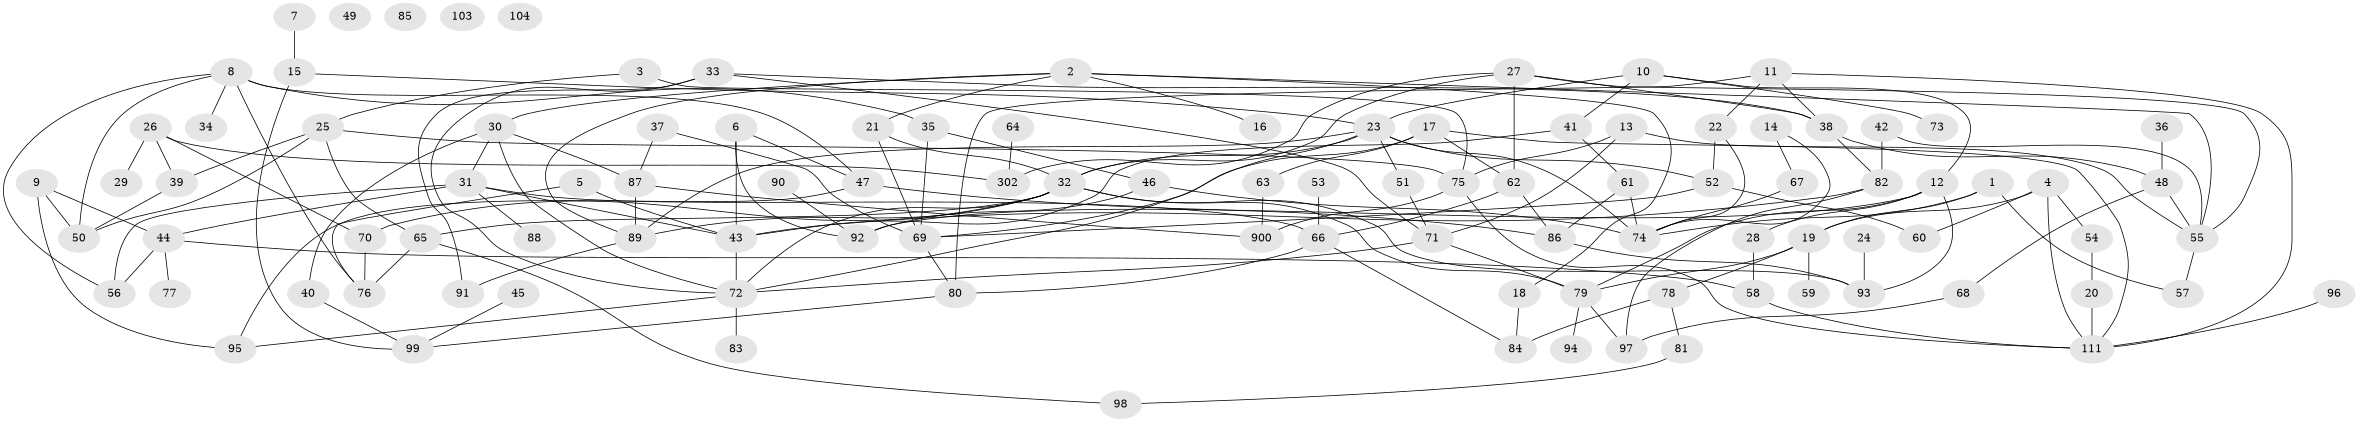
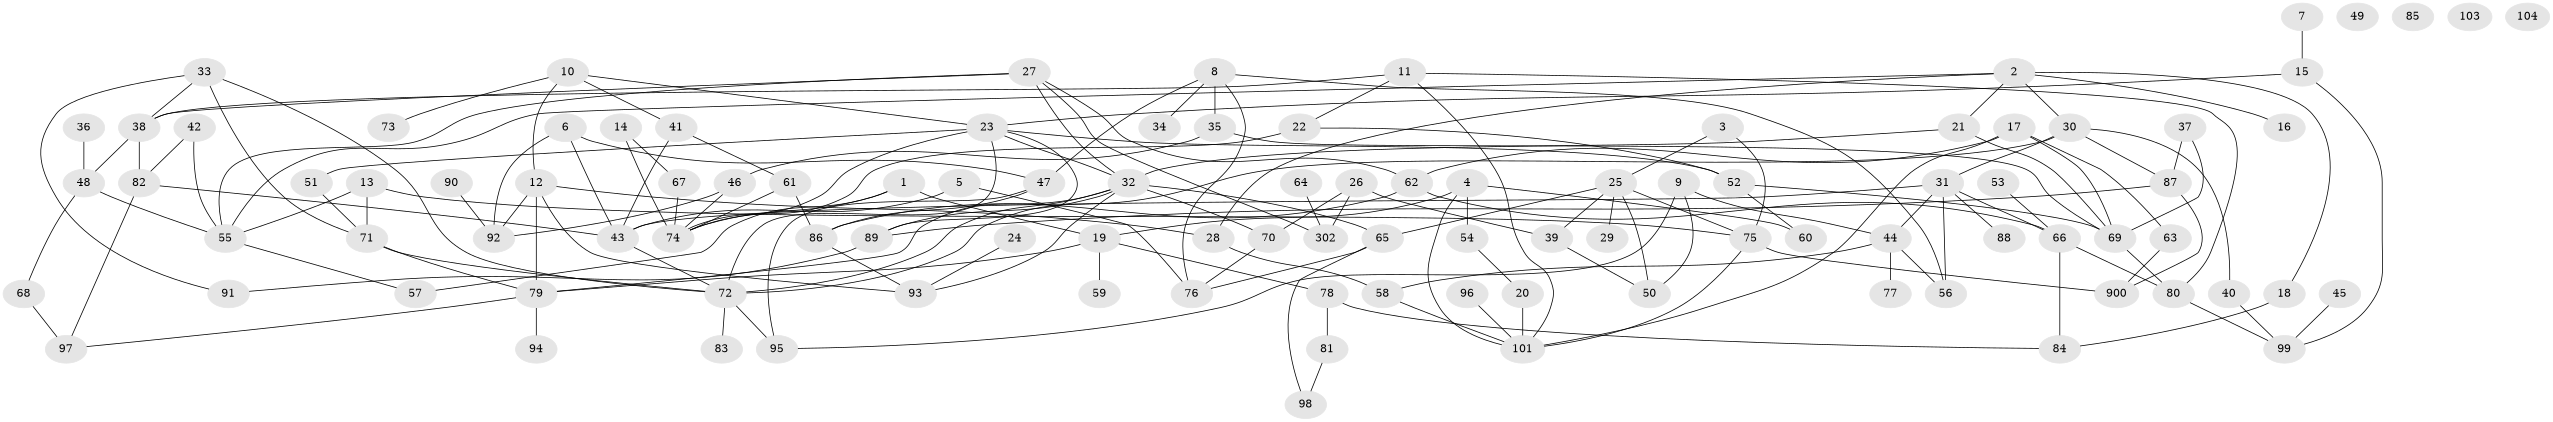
edge "2" -- "89": now "2" -- "28"
edge "8" -- "50": removed
edge "26" -- "29": now "25" -- "29"
node "111": label "111" -> "101"
